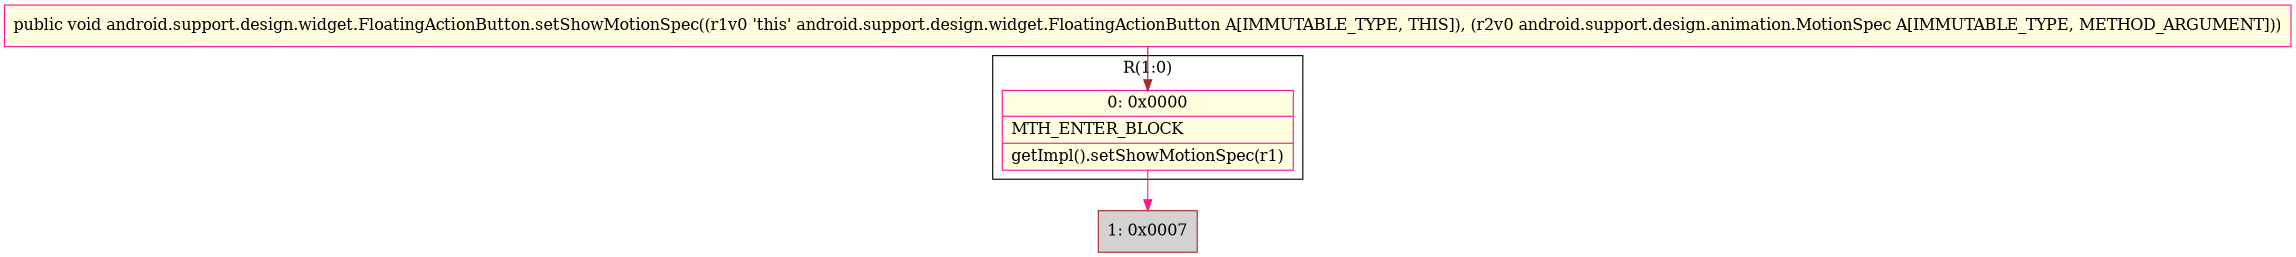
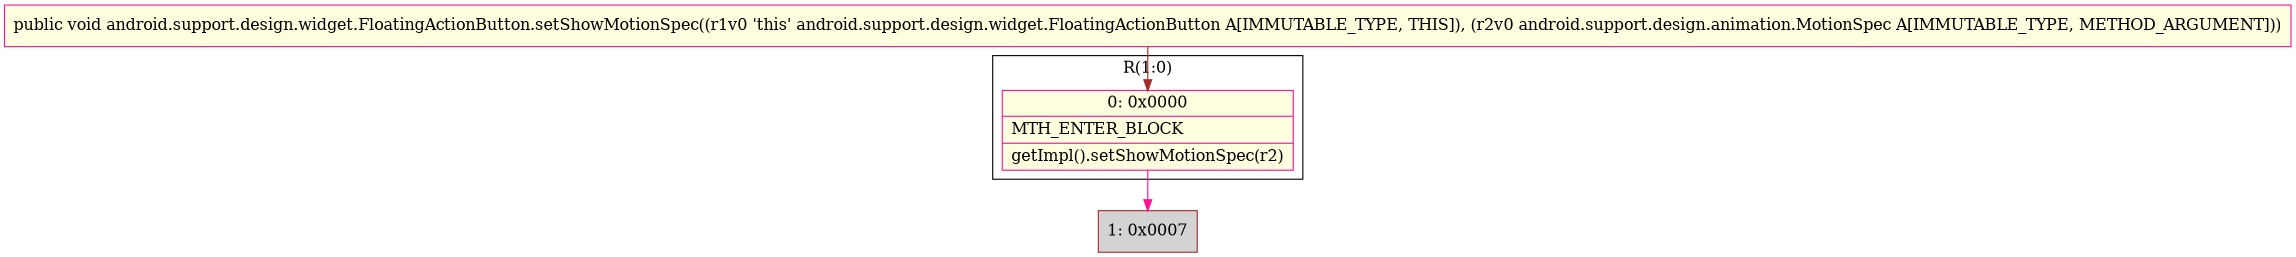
node "0: 0x0000": text "getImpl().setShowMotionSpec(r1)" -> "getImpl().setShowMotionSpec(r2)"
